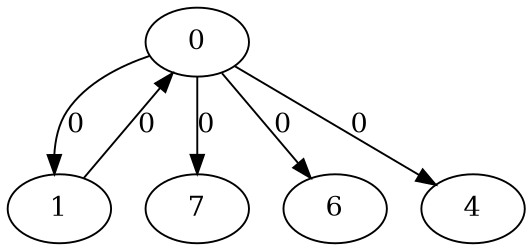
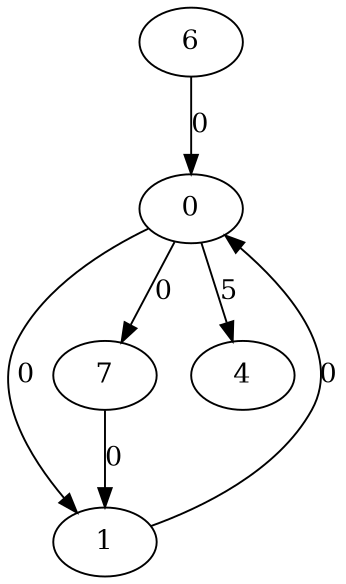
edge "0" -> "6": reversed
edge "0" -> "4": label "0" -> "5"
edge "7" -> "1": added, label "0"
